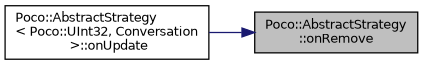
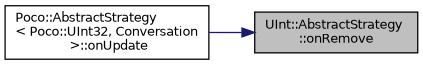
node "Poco::AbstractStrategy ::onRemove": label "Poco::AbstractStrategy ::onRemove" -> "UInt::AbstractStrategy ::onRemove"
